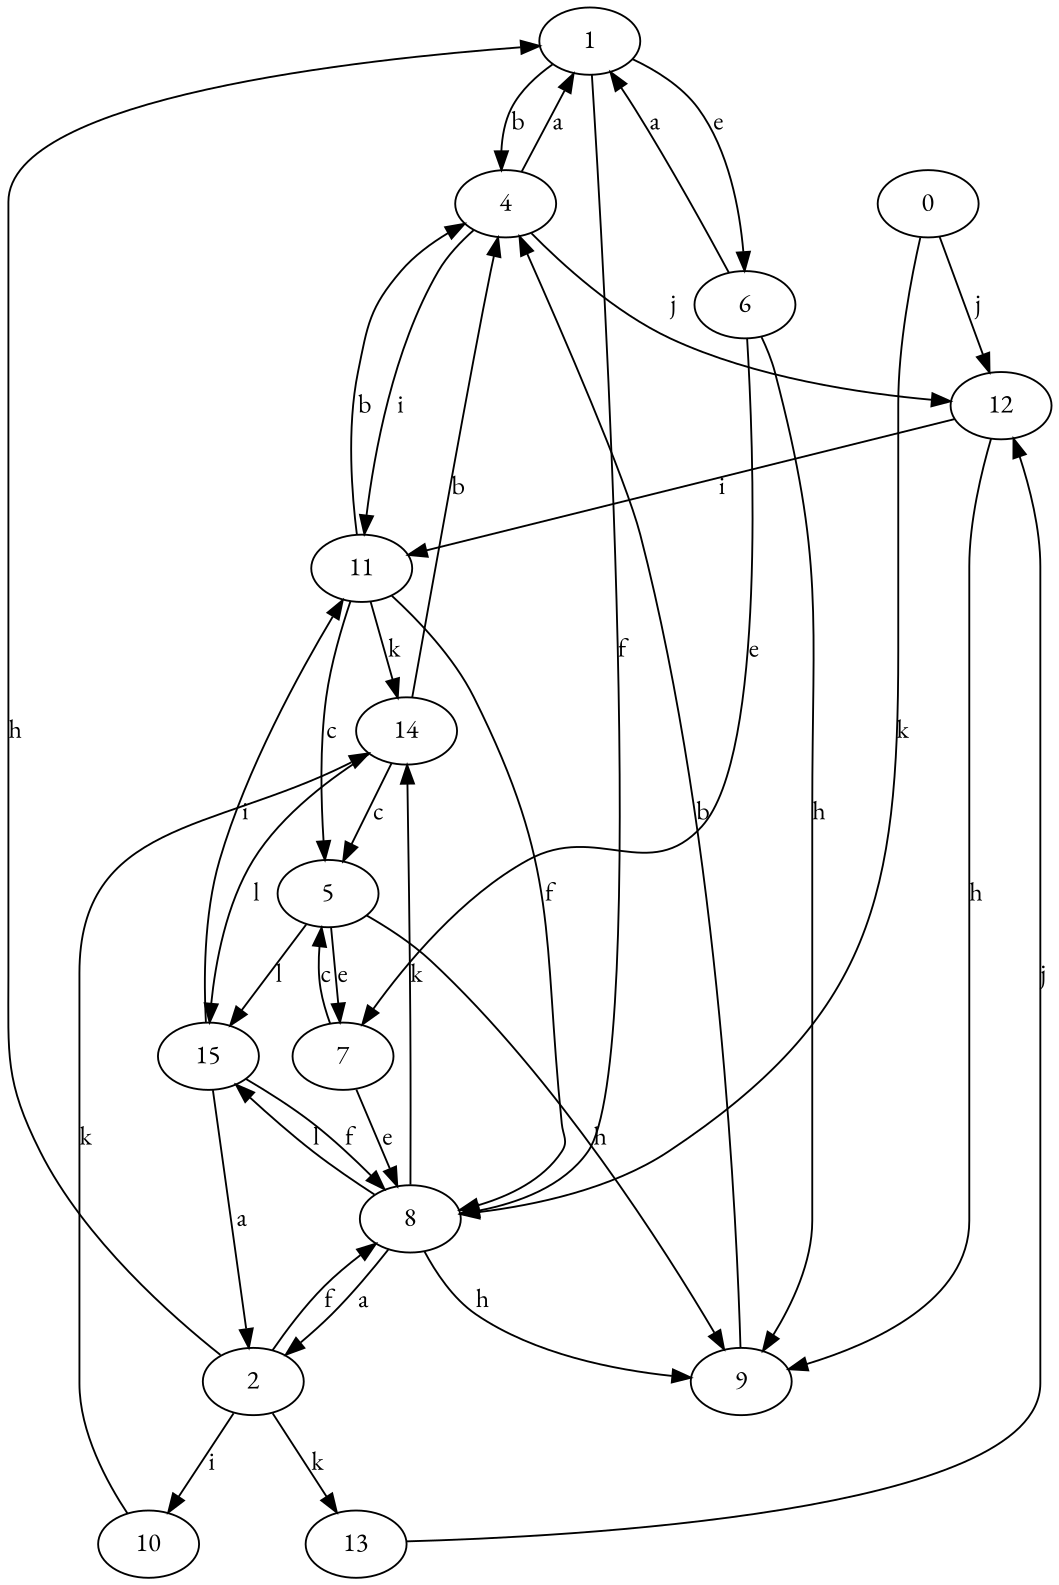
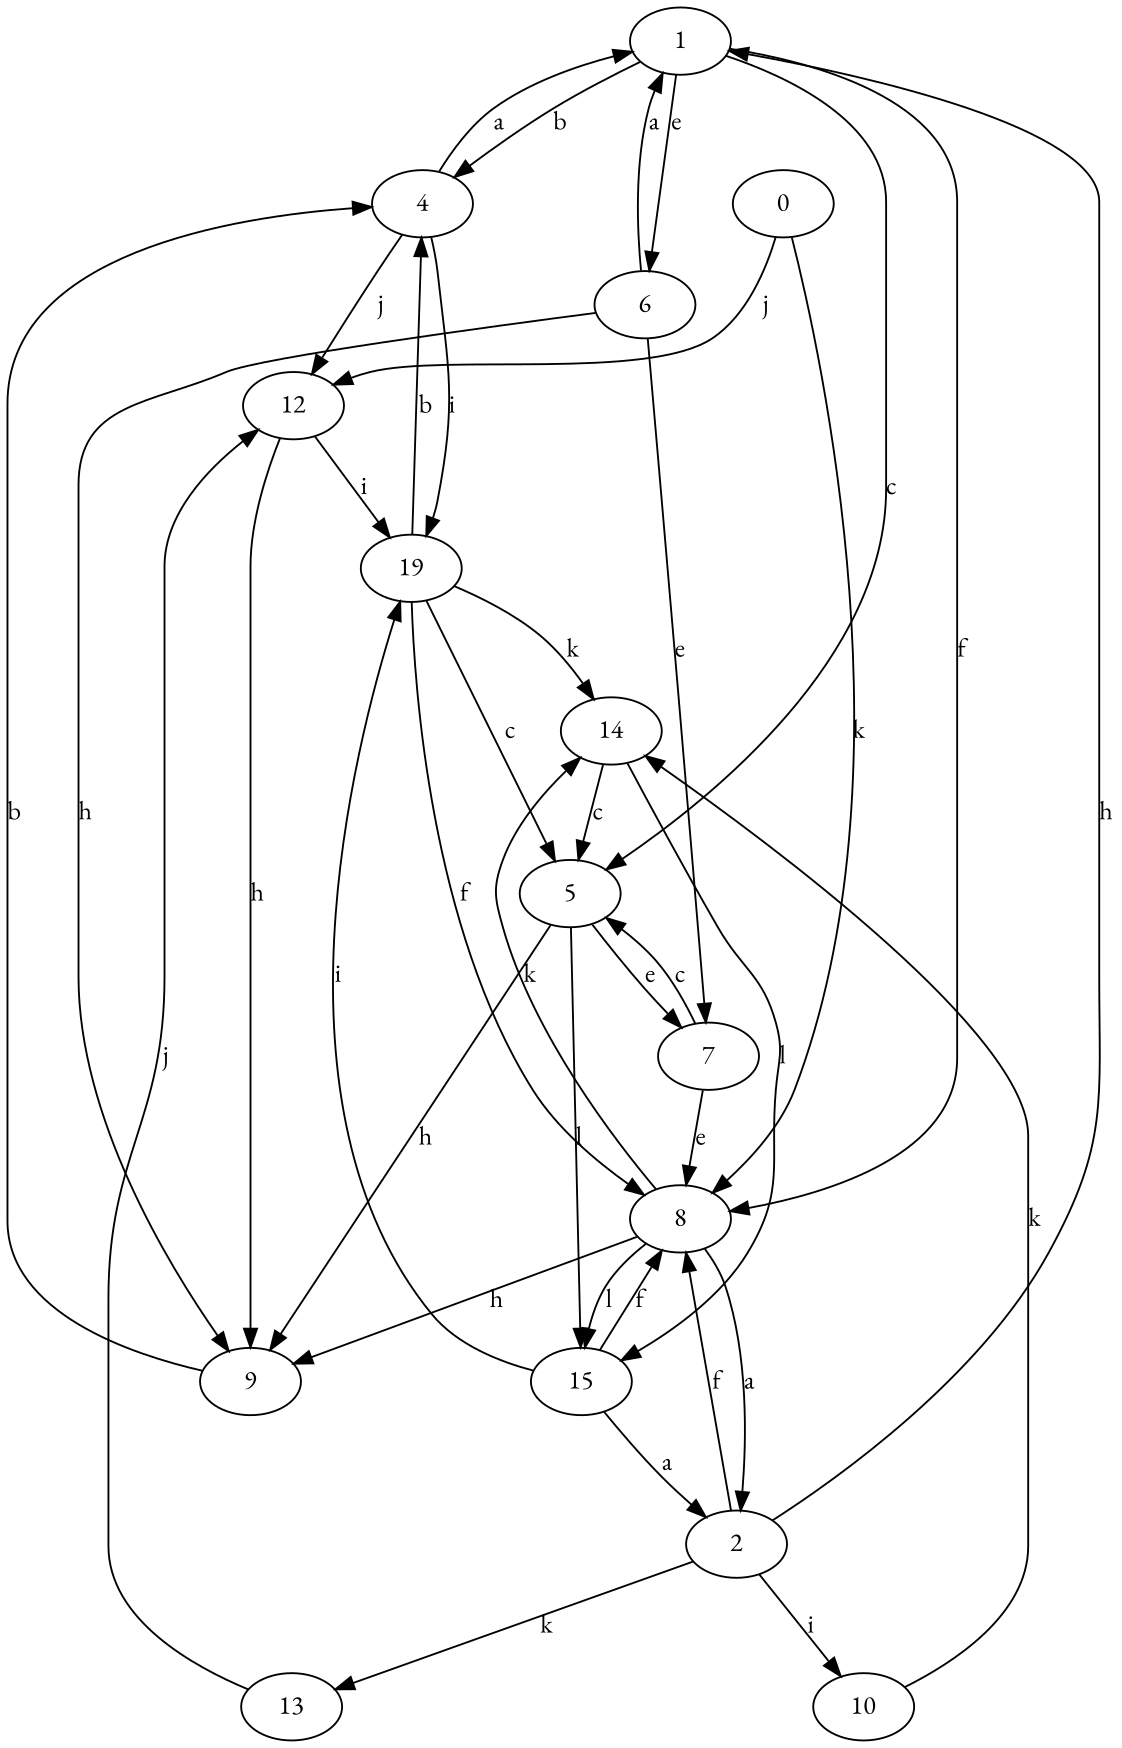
edge "1" -> "5": added, label "c"
edge "14" -> "4": removed, label "b"
node "11": label "11" -> "19"
